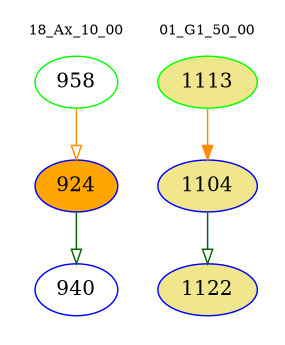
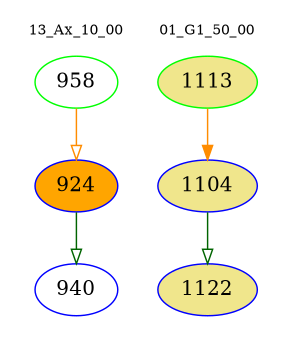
cluster "18_Ax_10_00": label "18_Ax_10_00" -> "13_Ax_10_00"
